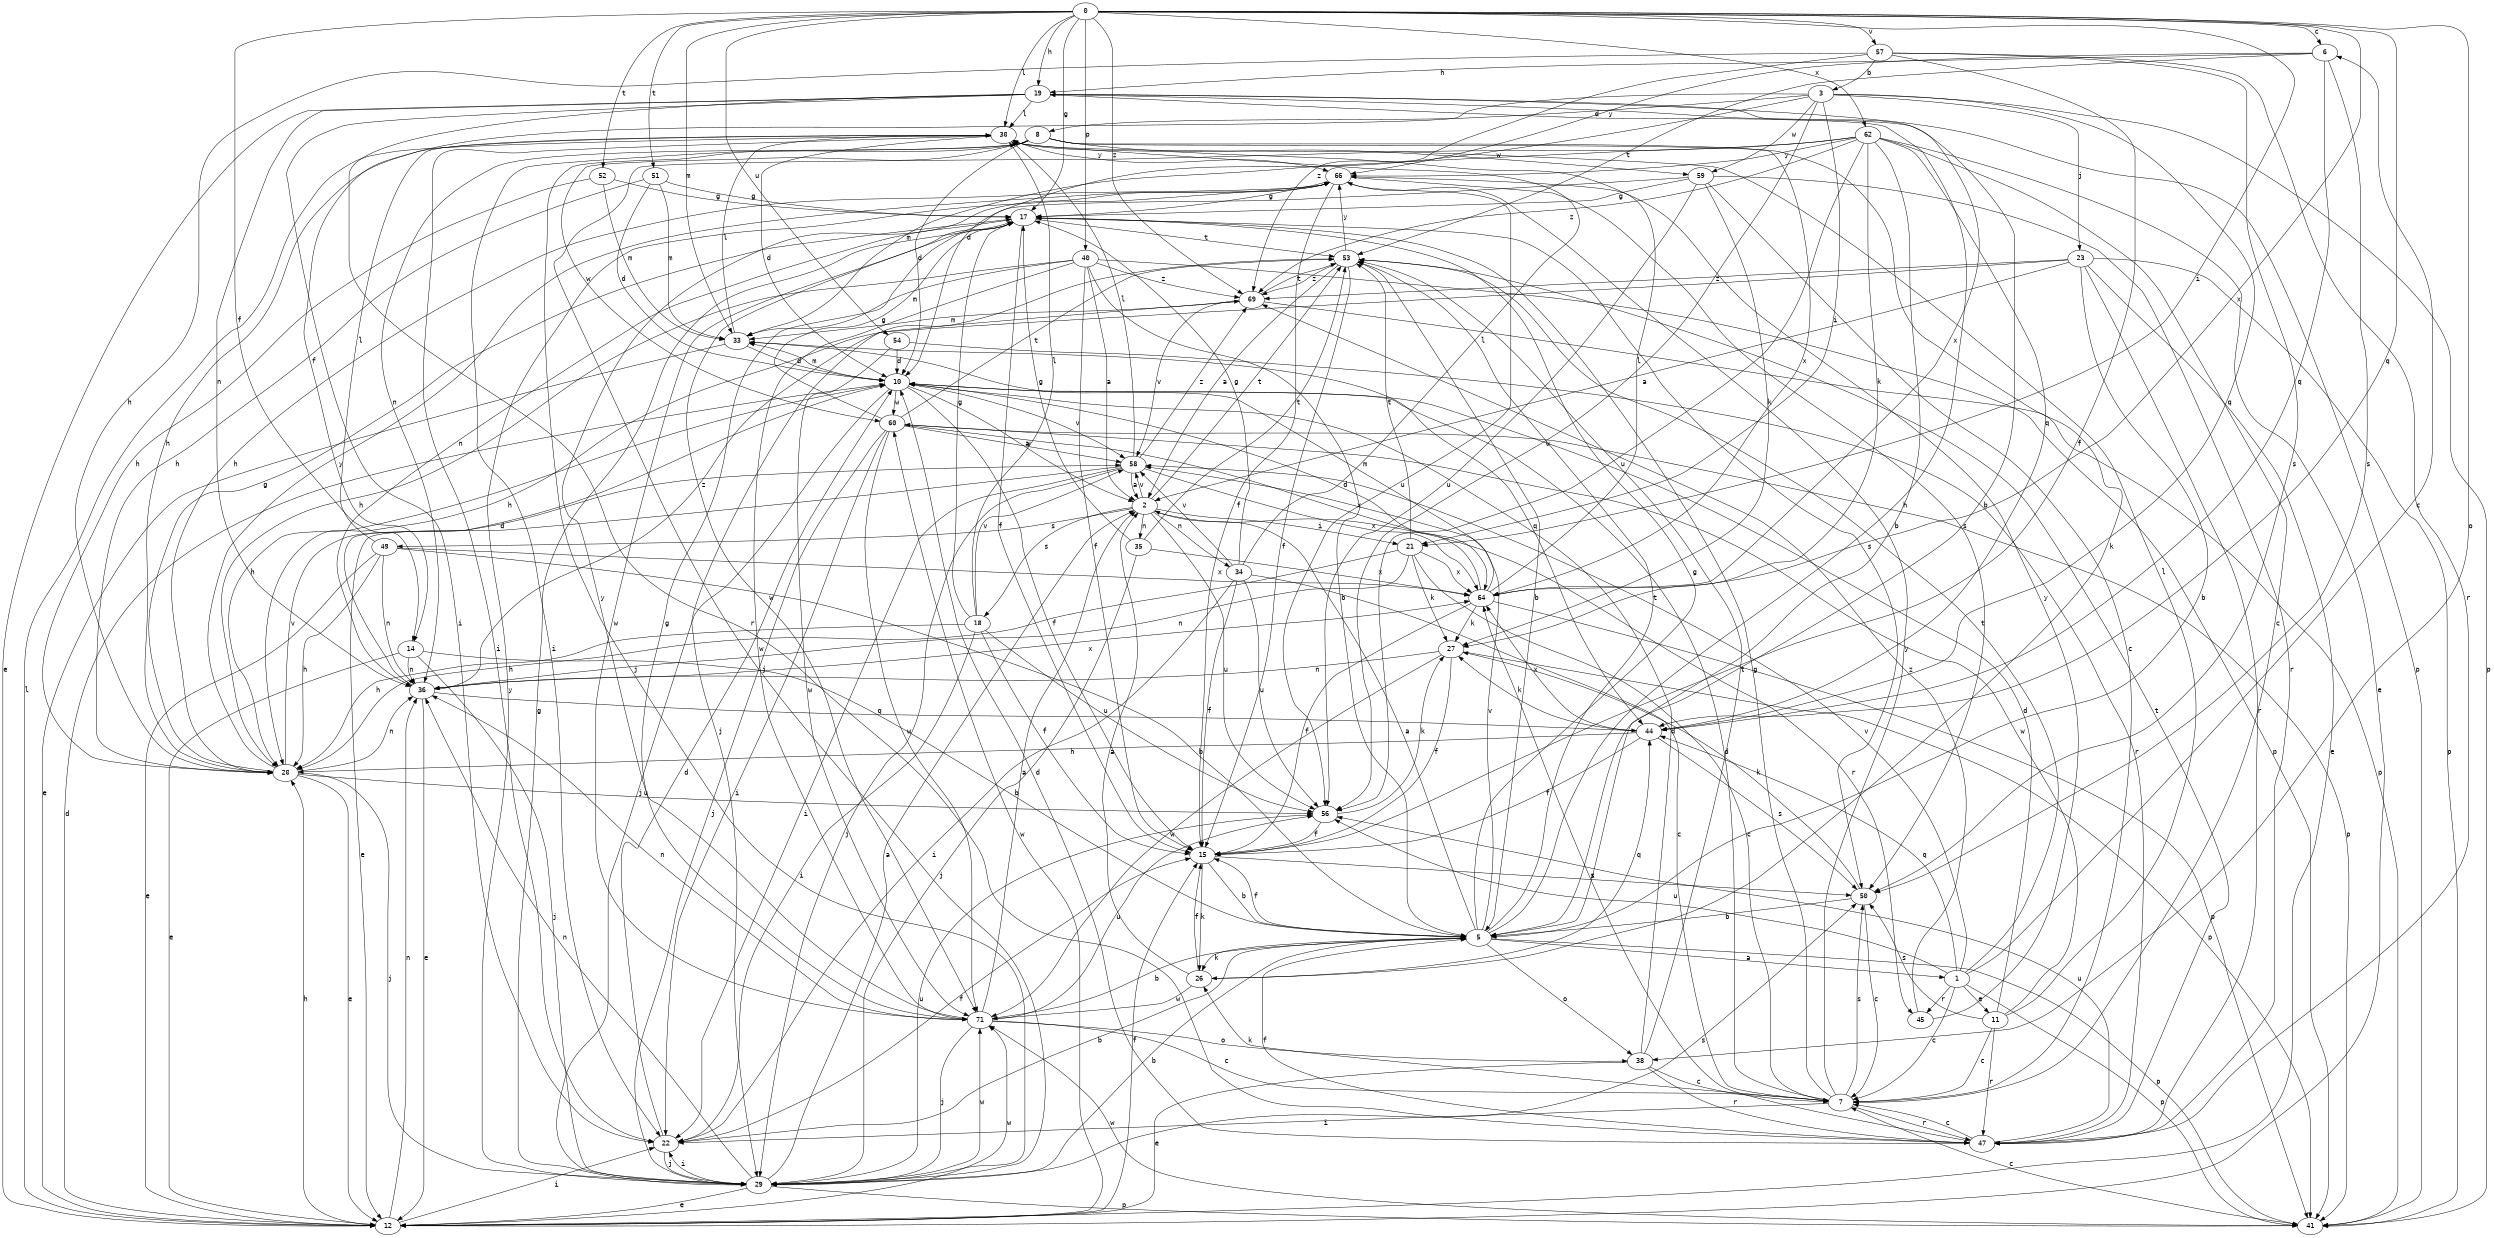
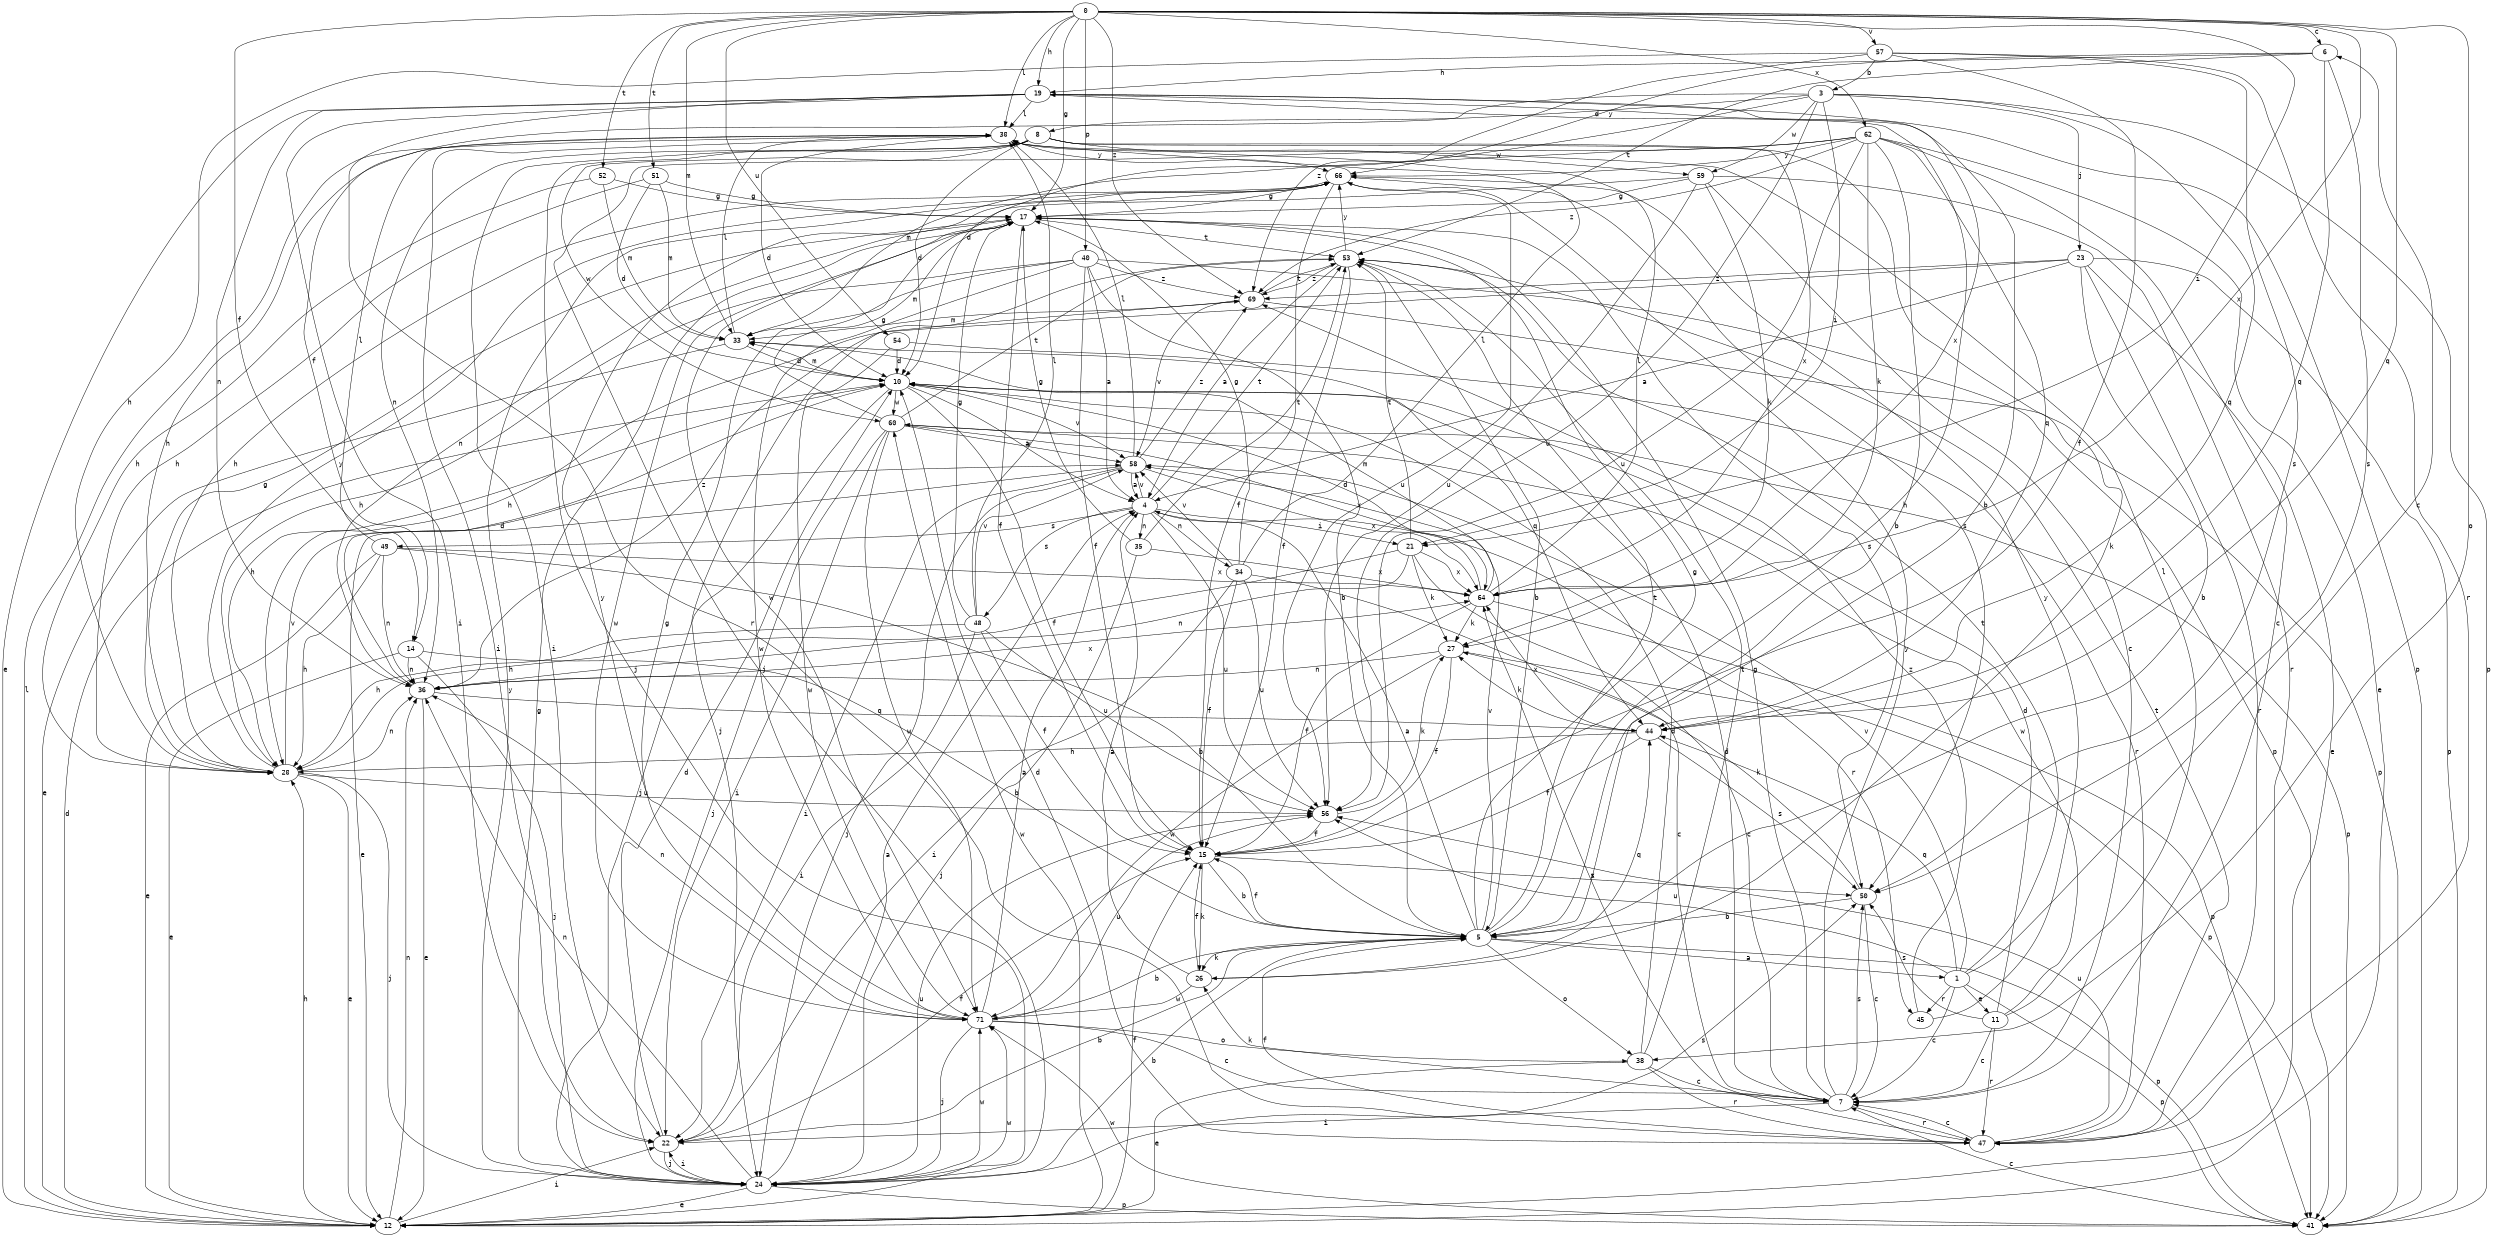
node "2": label "2" -> "4"
node "18": label "18" -> "48"
node "29": label "29" -> "24"
